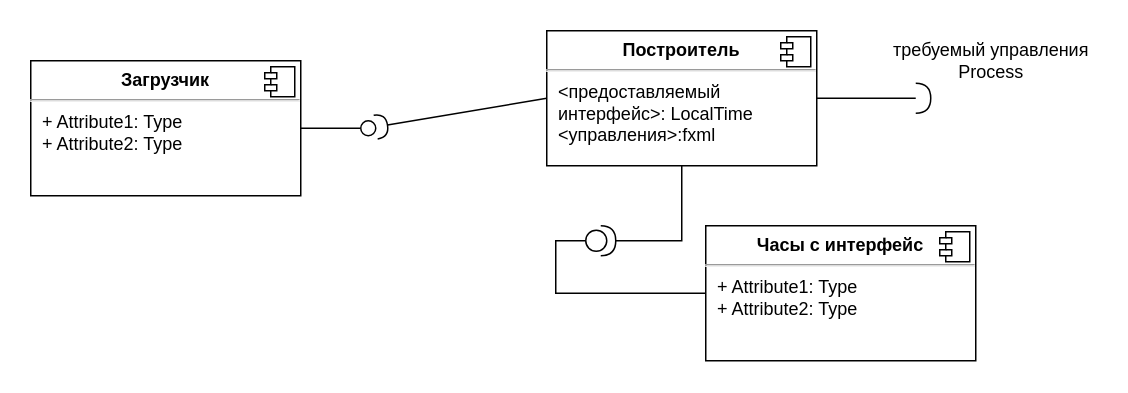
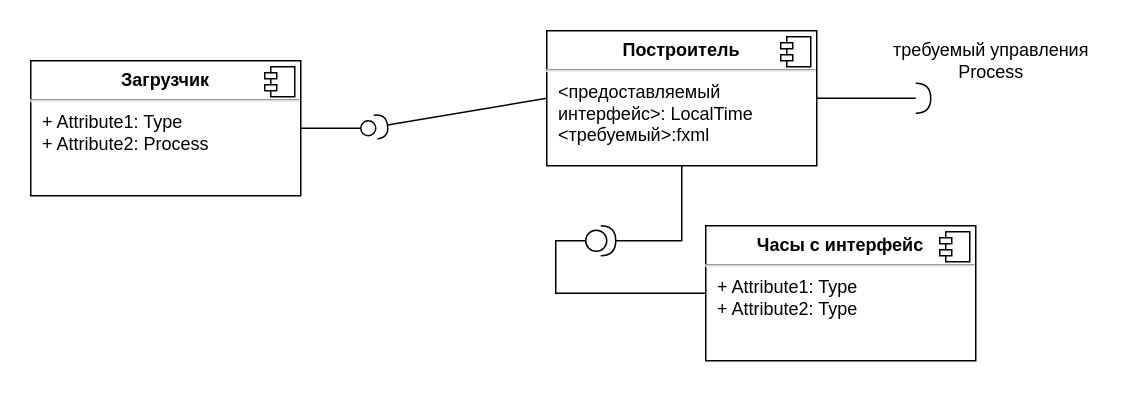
node "Построитель <предоставляемый интерфейс>: LocalTime <управления>:fxml": label "Построитель <предоставляемый интерфейс>: LocalTime <управления>:fxml" -> "Построитель <предоставляемый интерфейс>: LocalTime <требуемый>:fxml"
node "Загрузчик + Attribute1: Type + Attribute2: Type": label "Загрузчик + Attribute1: Type + Attribute2: Type" -> "Загрузчик + Attribute1: Type + Attribute2: Process"
